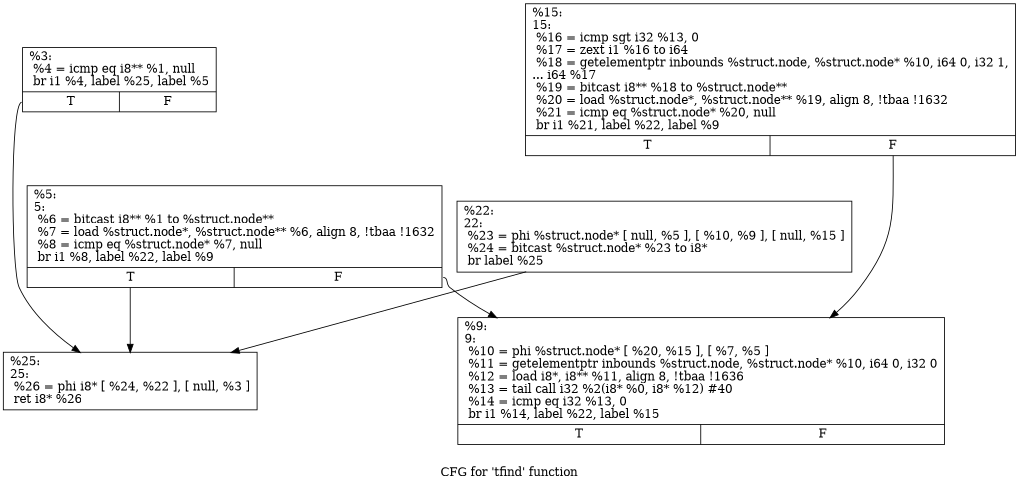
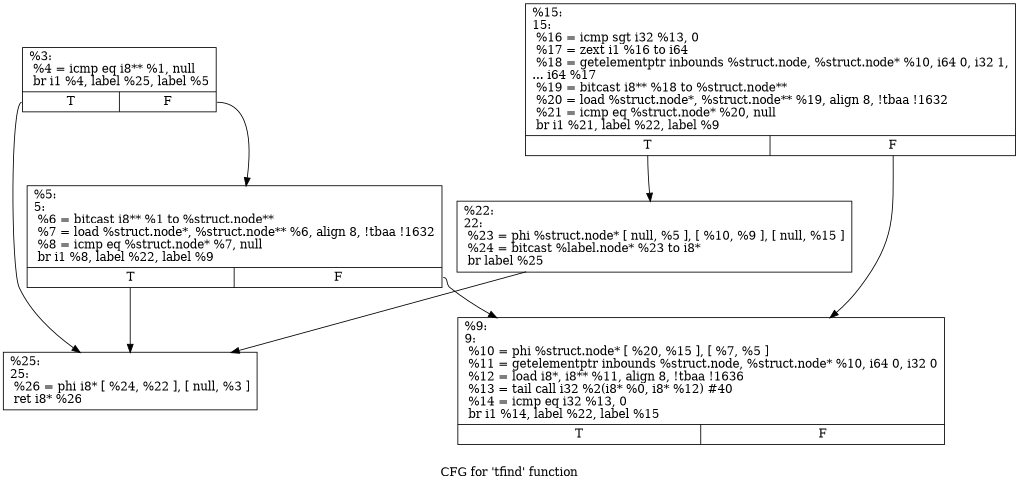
edge "%3:" -> "%5:": added
edge "%15:" -> "%22:": added
node "%22:": text "%24 = bitcast %struct.node* %23 to i8*" -> "%24 = bitcast %label.node* %23 to i8*"
